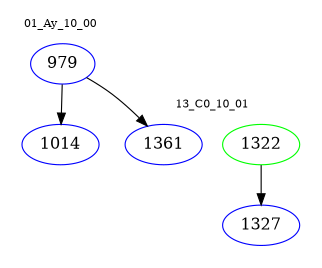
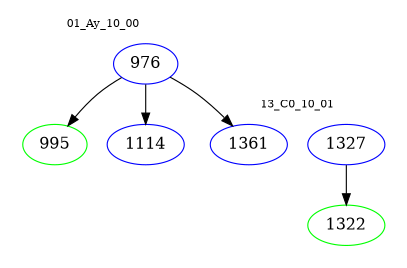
node "979": label "979" -> "976"
node "995": added
node "1014": label "1014" -> "1114"
edge "1322" -> "1327": reversed
